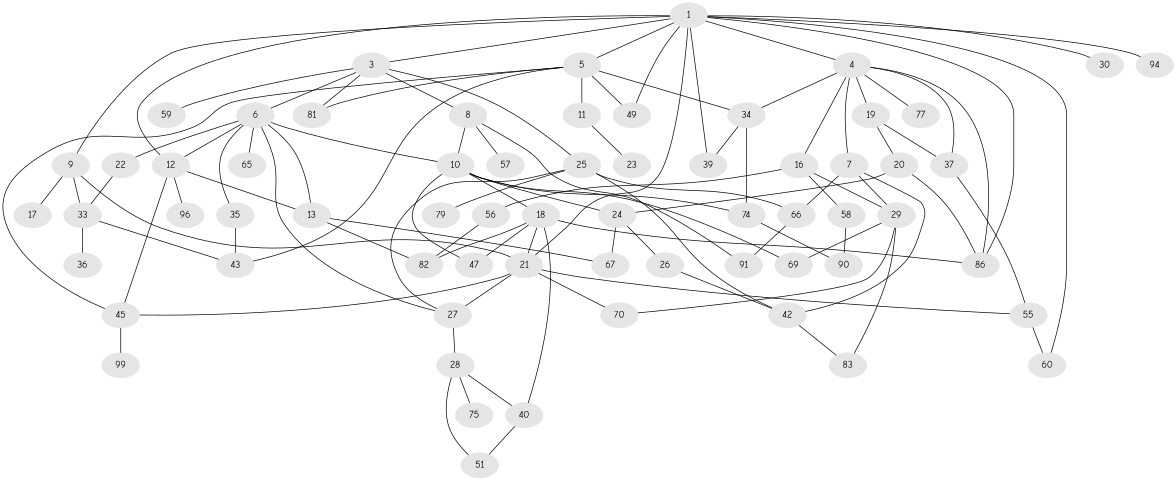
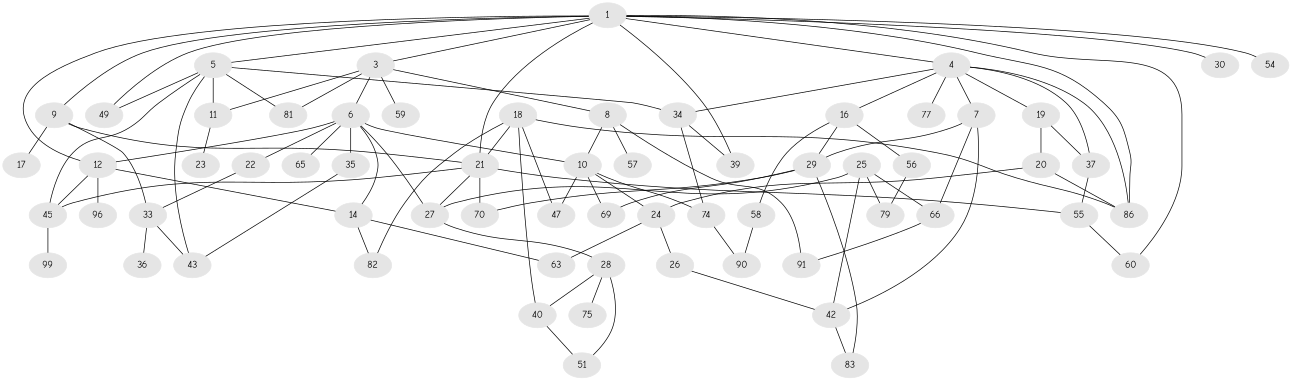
node "94": label "94" -> "54"
edge "3" -- "25": now "3" -- "11"
edge "10" -- "18": removed
node "13": label "13" -> "14"
edge "56" -- "82": now "56" -- "79"
node "67": label "67" -> "63"
